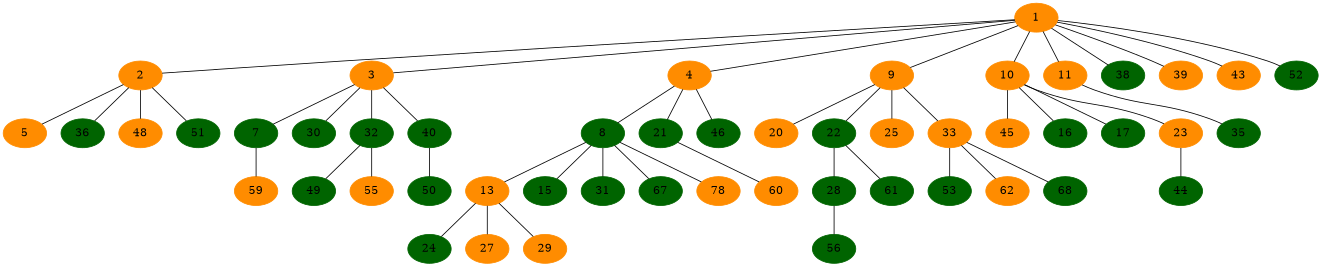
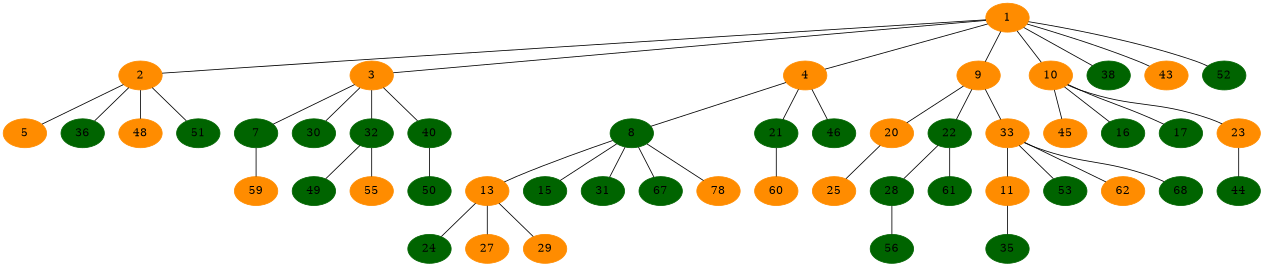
edge "1" -- "11": now "33" -- "11"
node "39": removed
edge "9" -- "25": now "20" -- "25"
